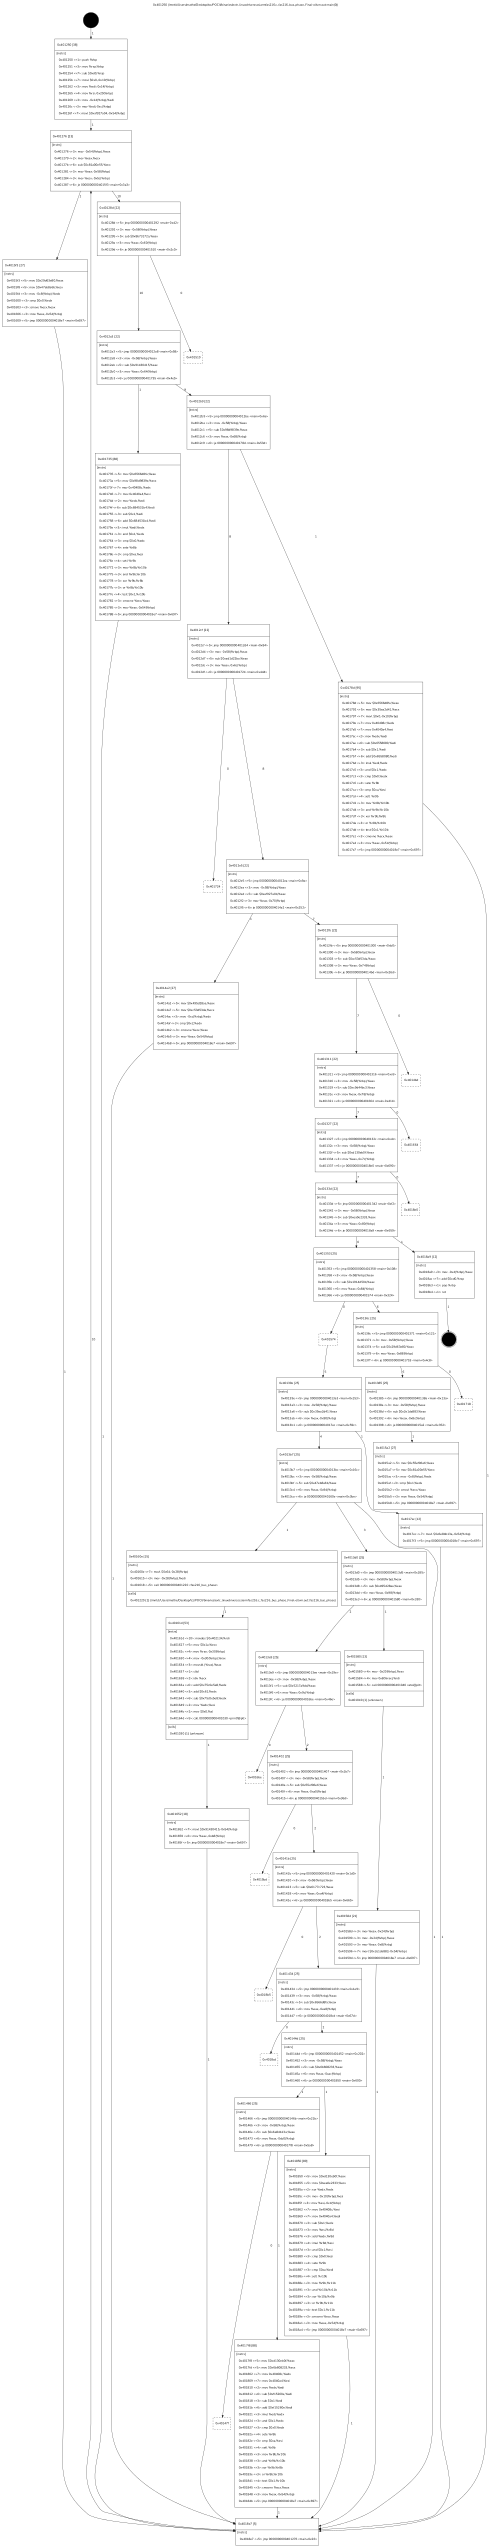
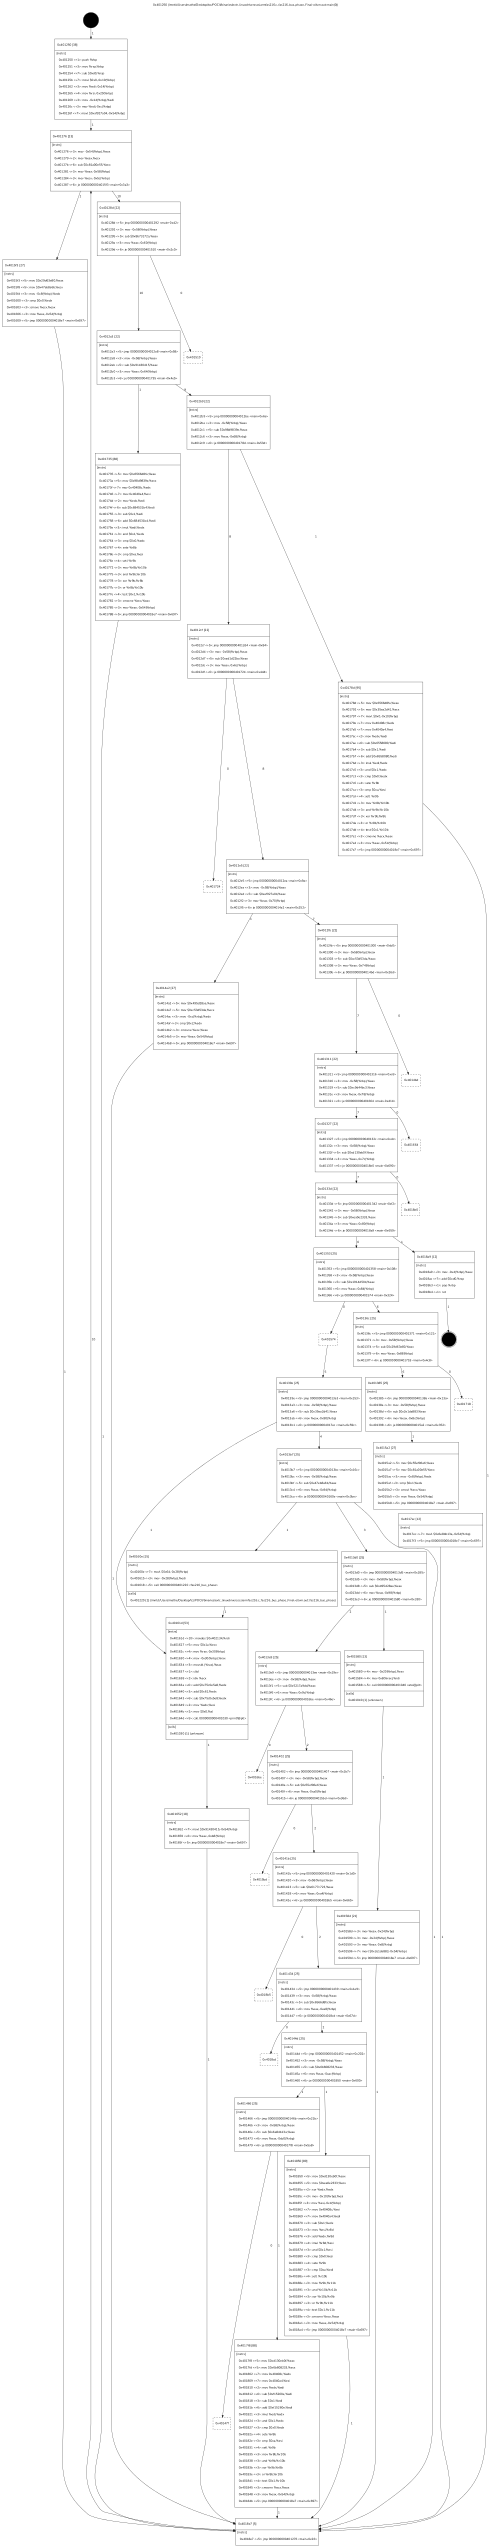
edge "0x40139e [25]" -> "0x4017ec [12]": now "0x40139e [25]" -> "0x40161d [53]"
